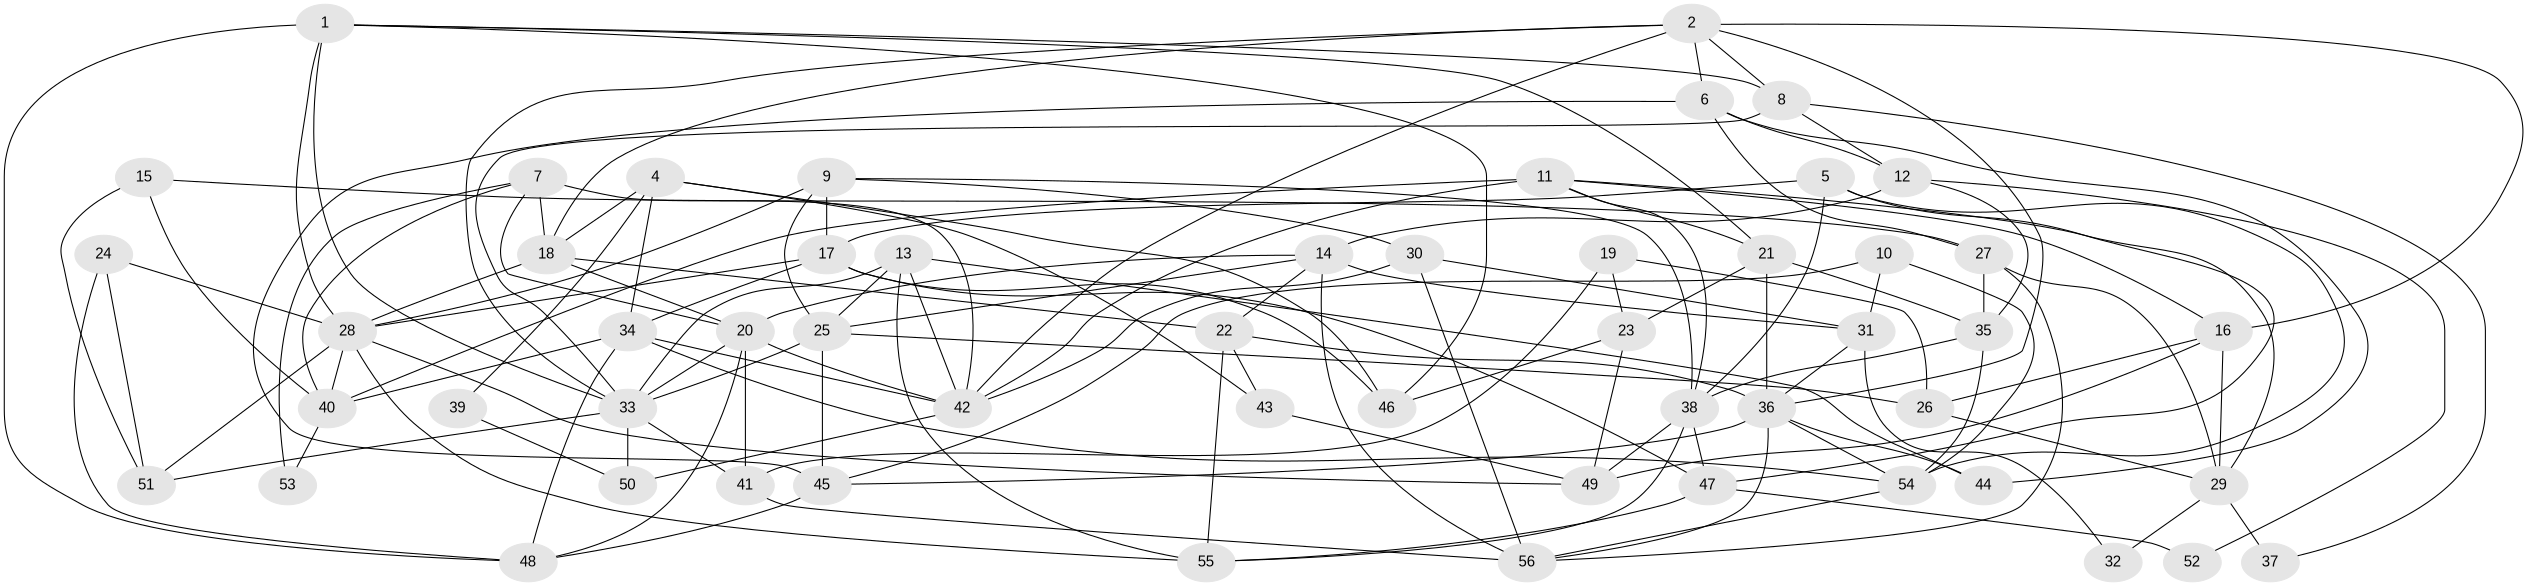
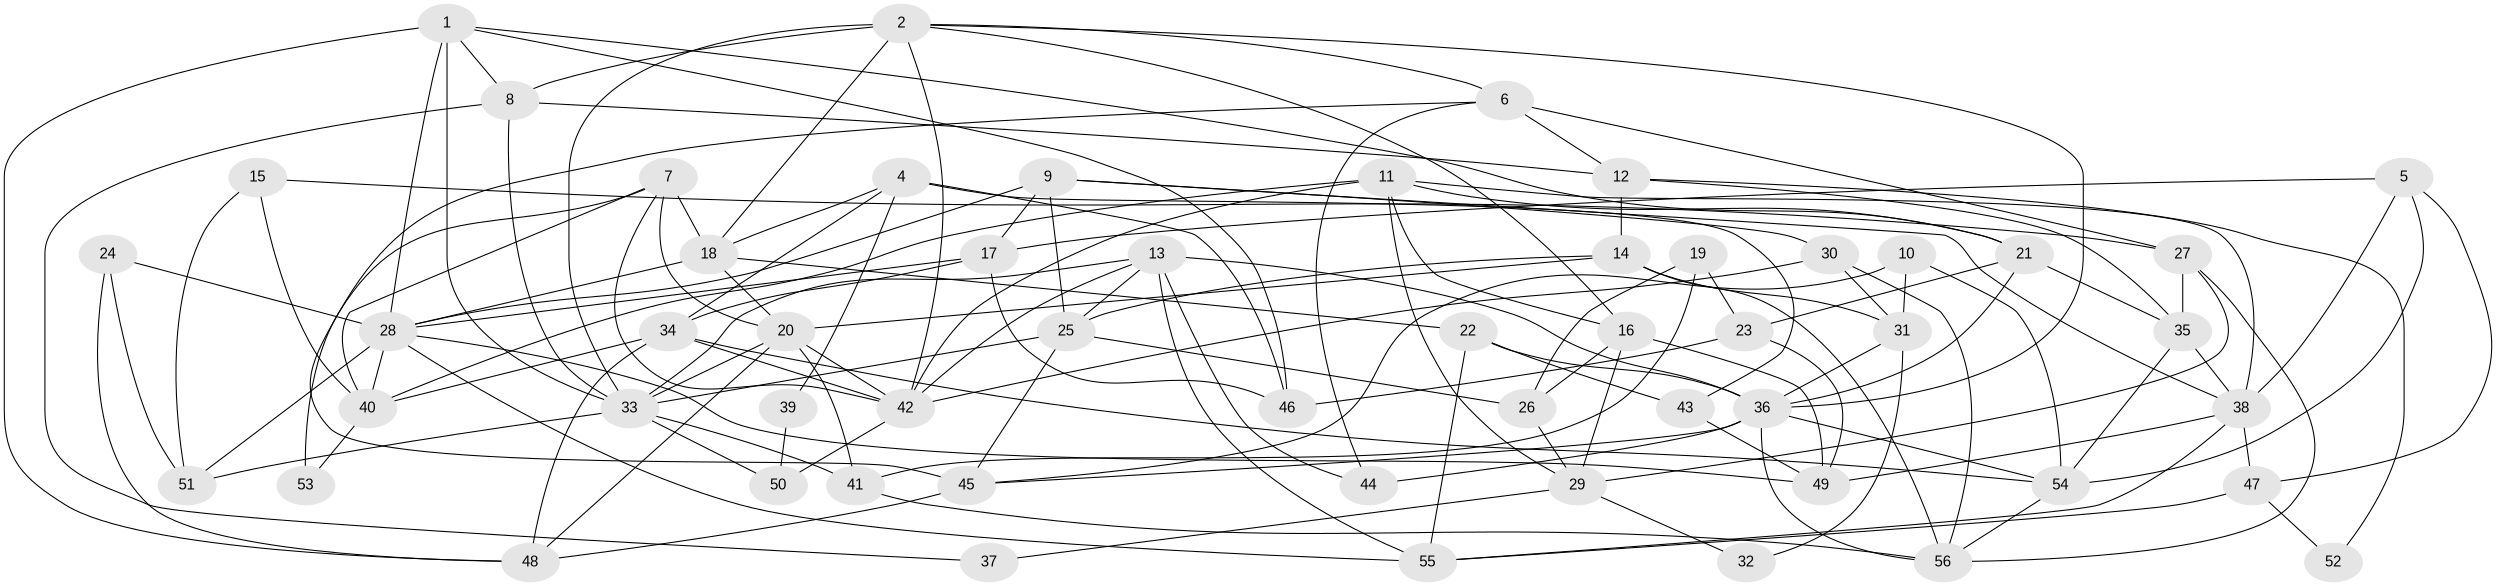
edge "14" -- "22": removed
edge "13" -- "36": added
edge "17" -- "47": removed
